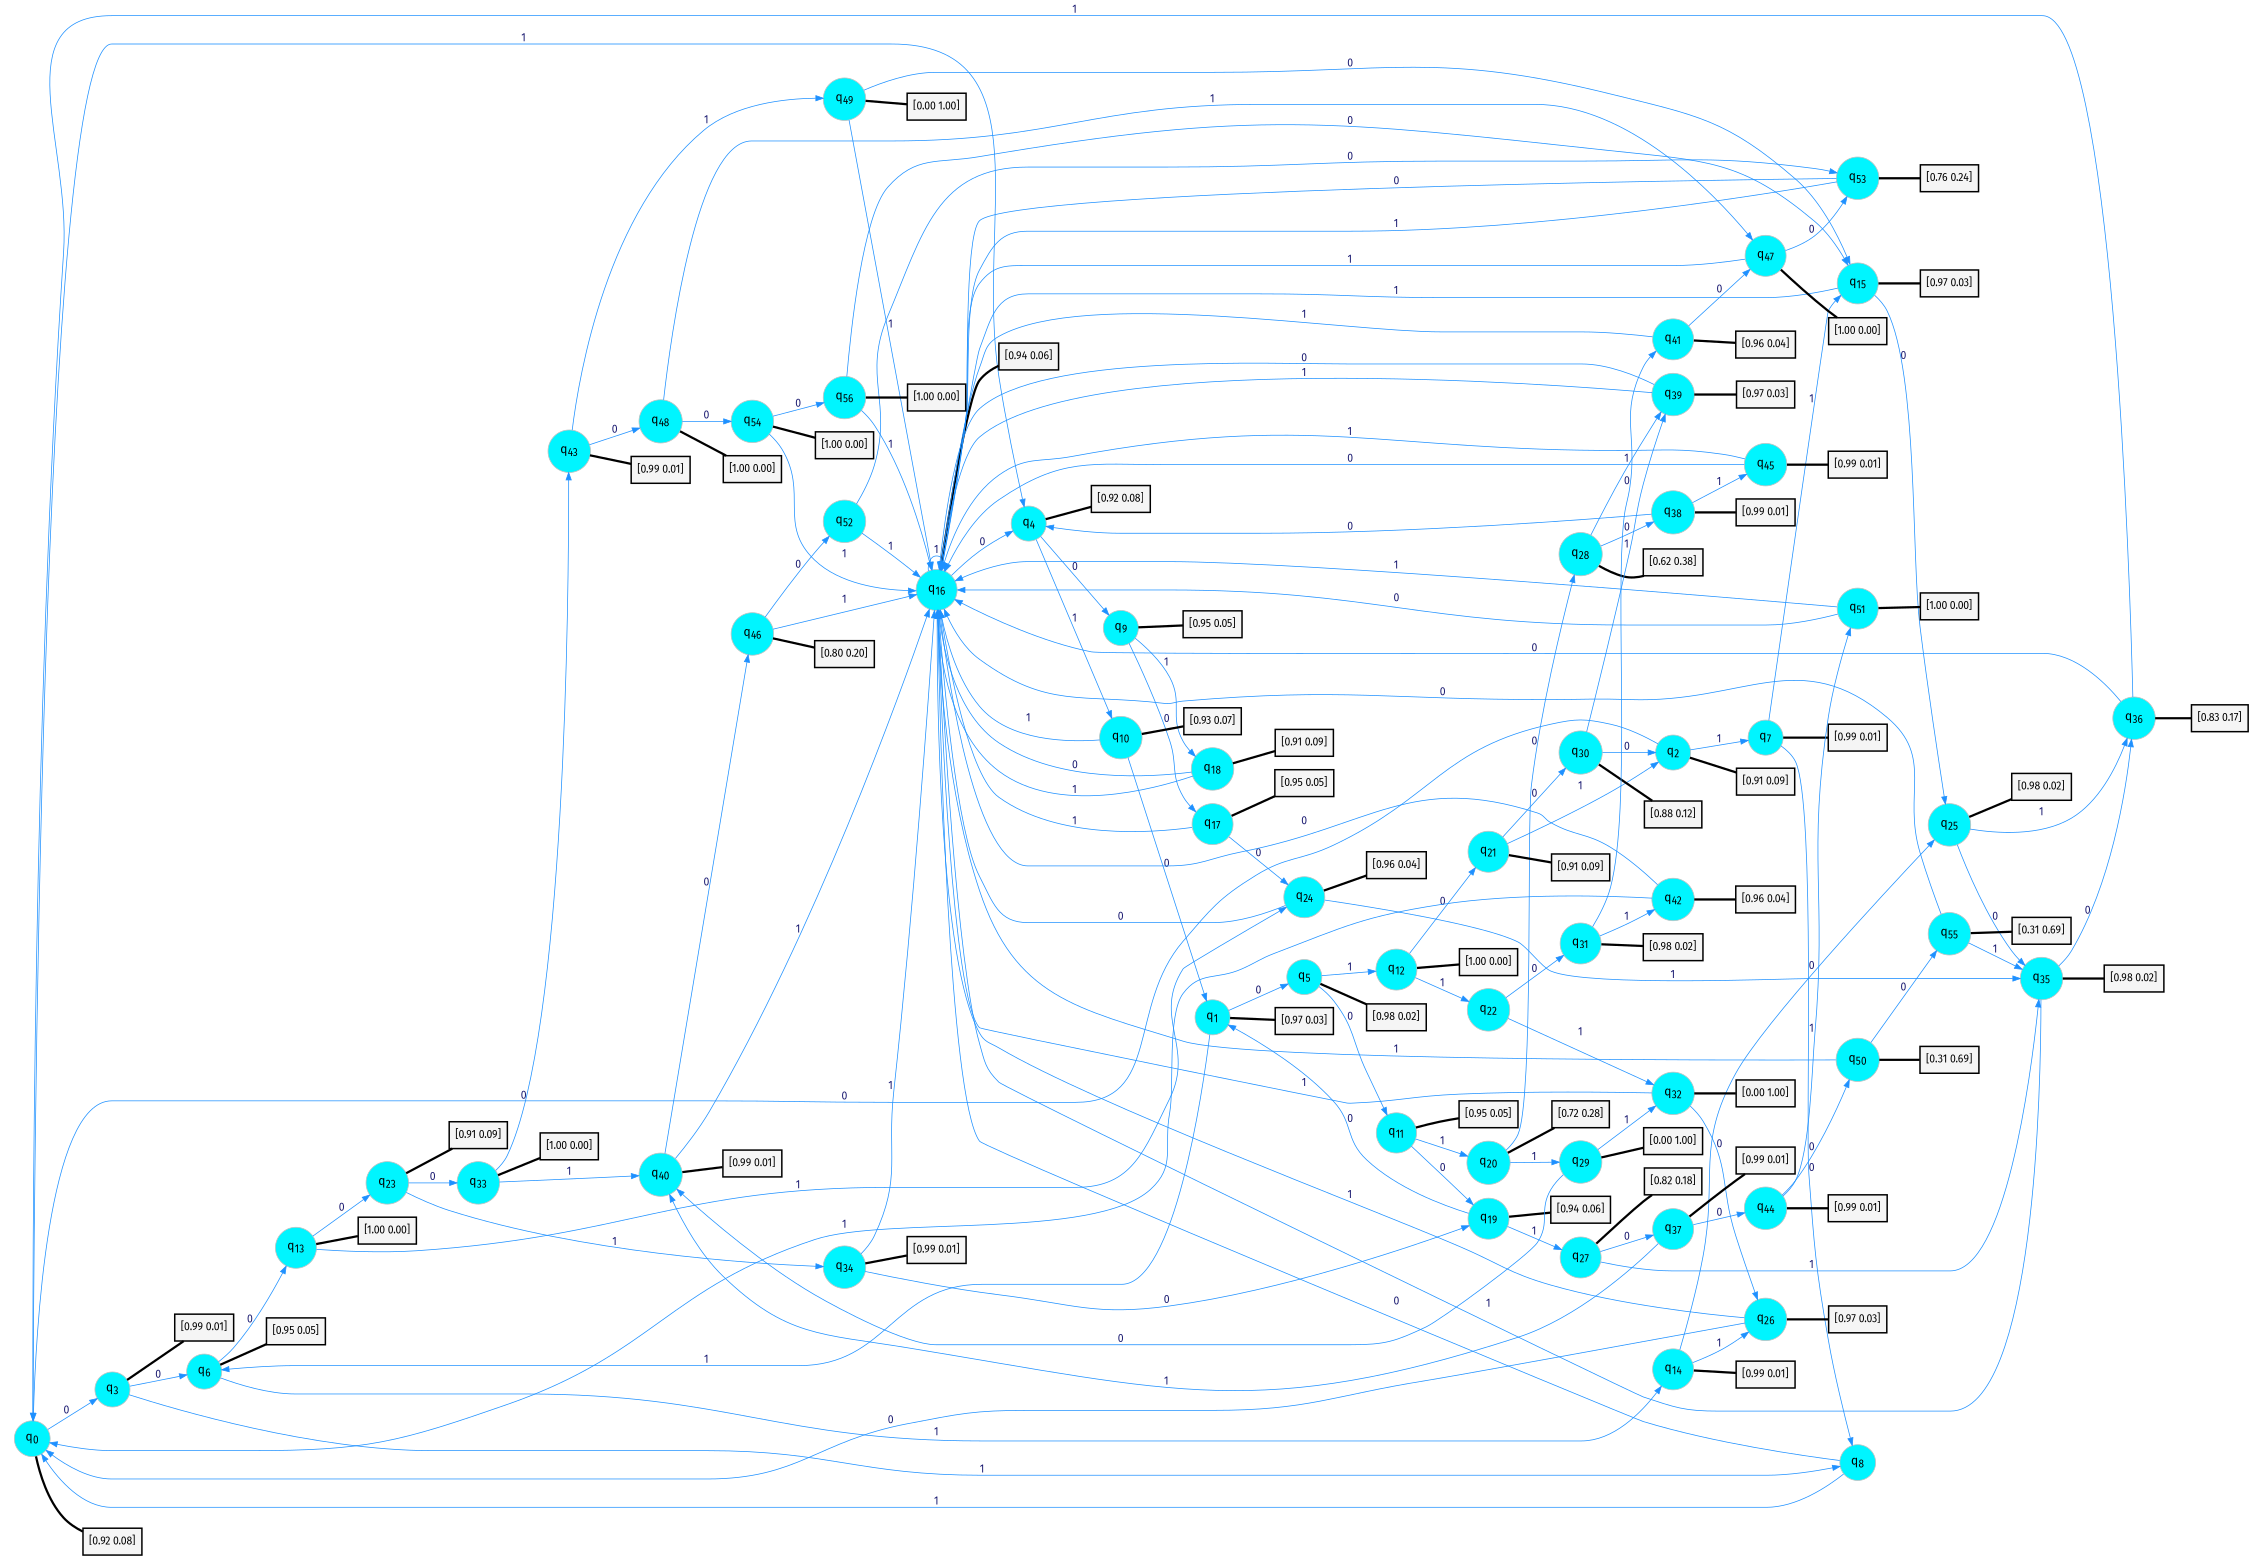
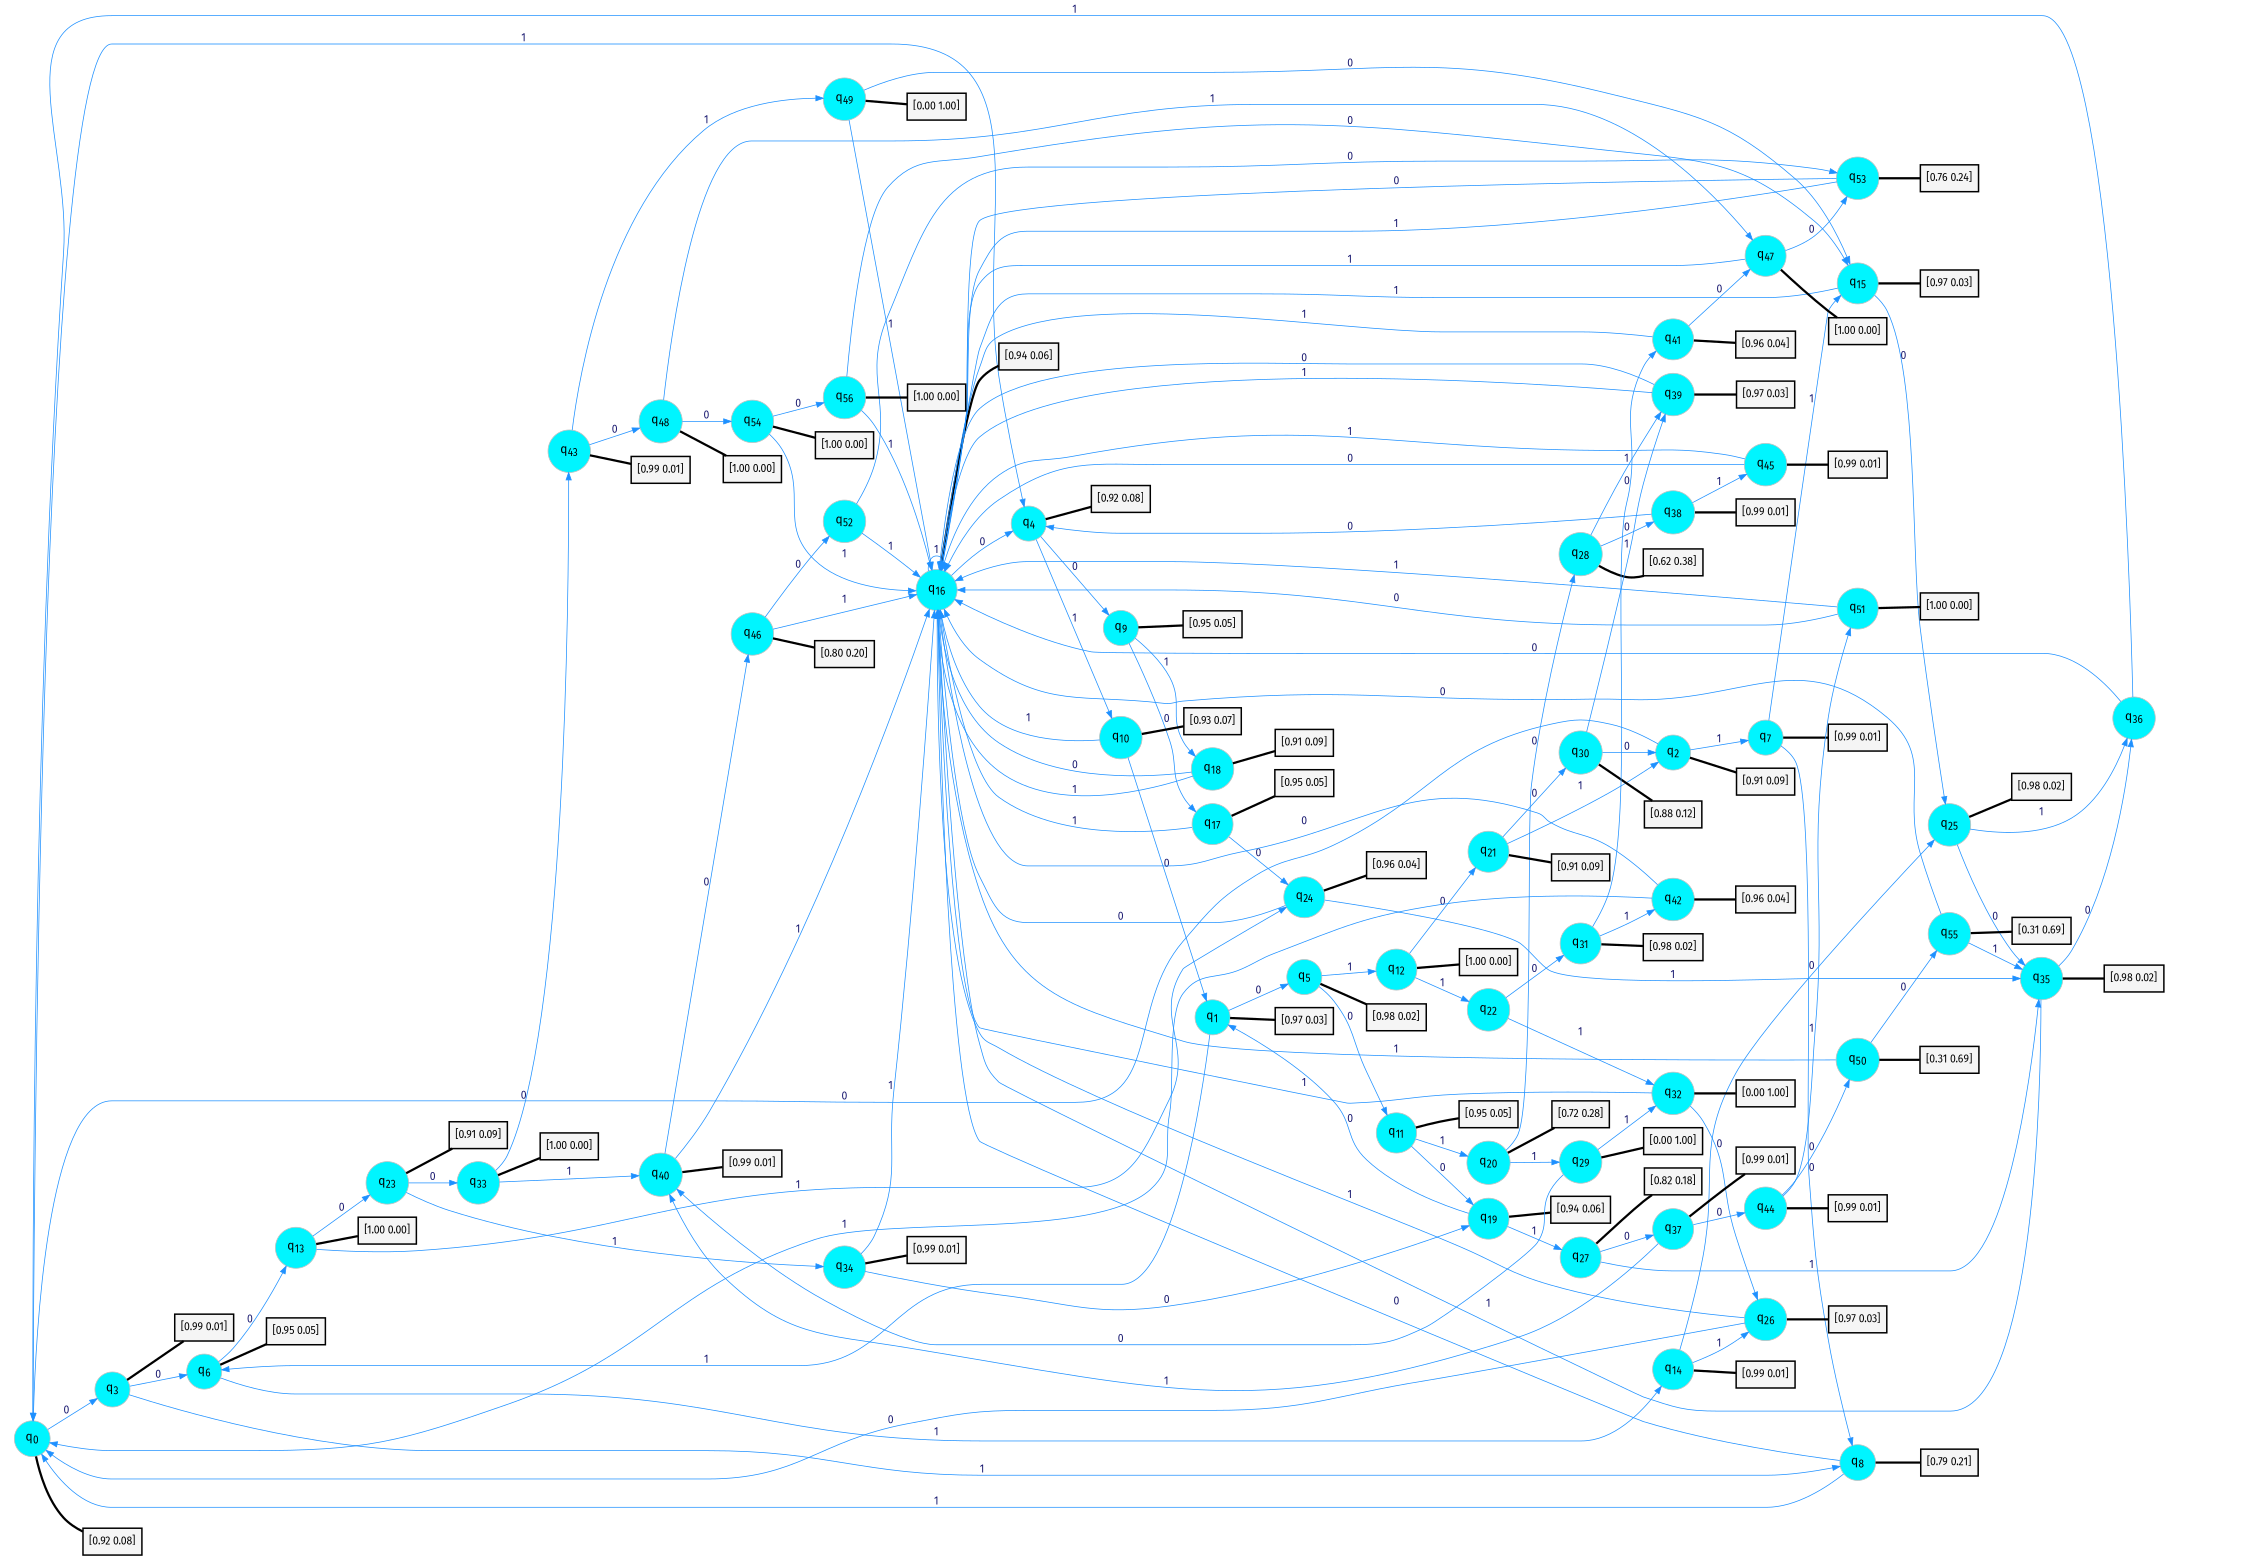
node "[0.83 0.17]": removed
node "[0.79 0.21]": added
